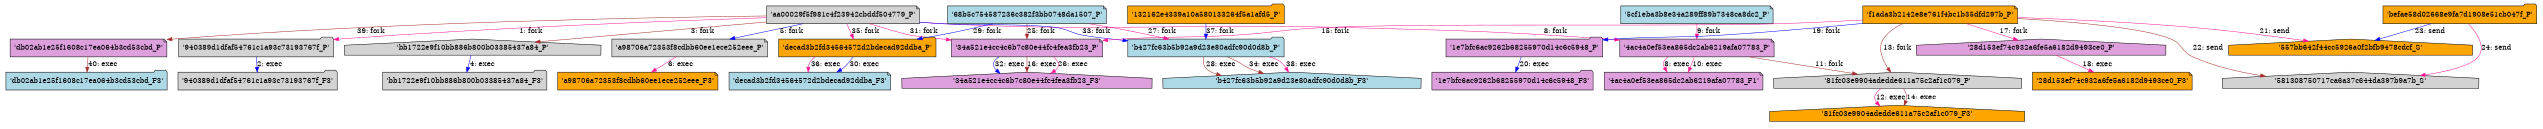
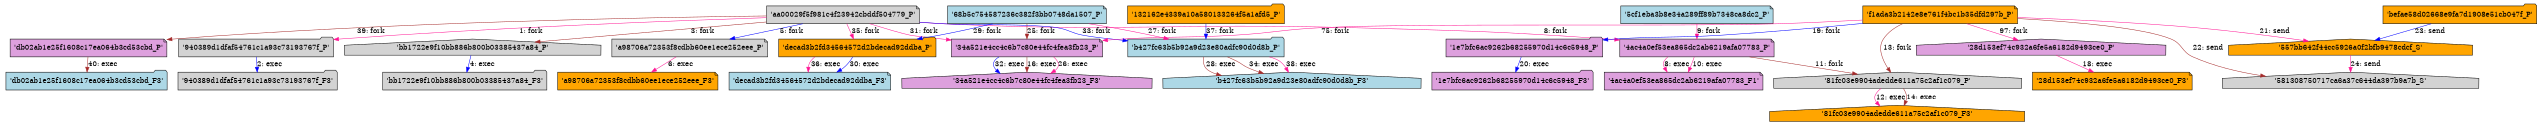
edge "'f1ada3b2142e8e761f4bc1b35dfd297b_P'" -> "'34a521e4cc4c6b7c80e44fc4fea3fb23_P'": label "15: fork" -> "75: fork"
edge "'f1ada3b2142e8e761f4bc1b35dfd297b_P'" -> "'28d153ef74c932a6fe5a6182d9493ce0_P'": label "17: fork" -> "97: fork"
edge "'befae58d02668e9fa7d1908e51cb047f_P'" -> "'581308750717ca6a37c644da397b9a7b_S'": now "'557bb642f44cc5926a0f2bfb9478cdcf_S'" -> "'581308750717ca6a37c644da397b9a7b_S'"
